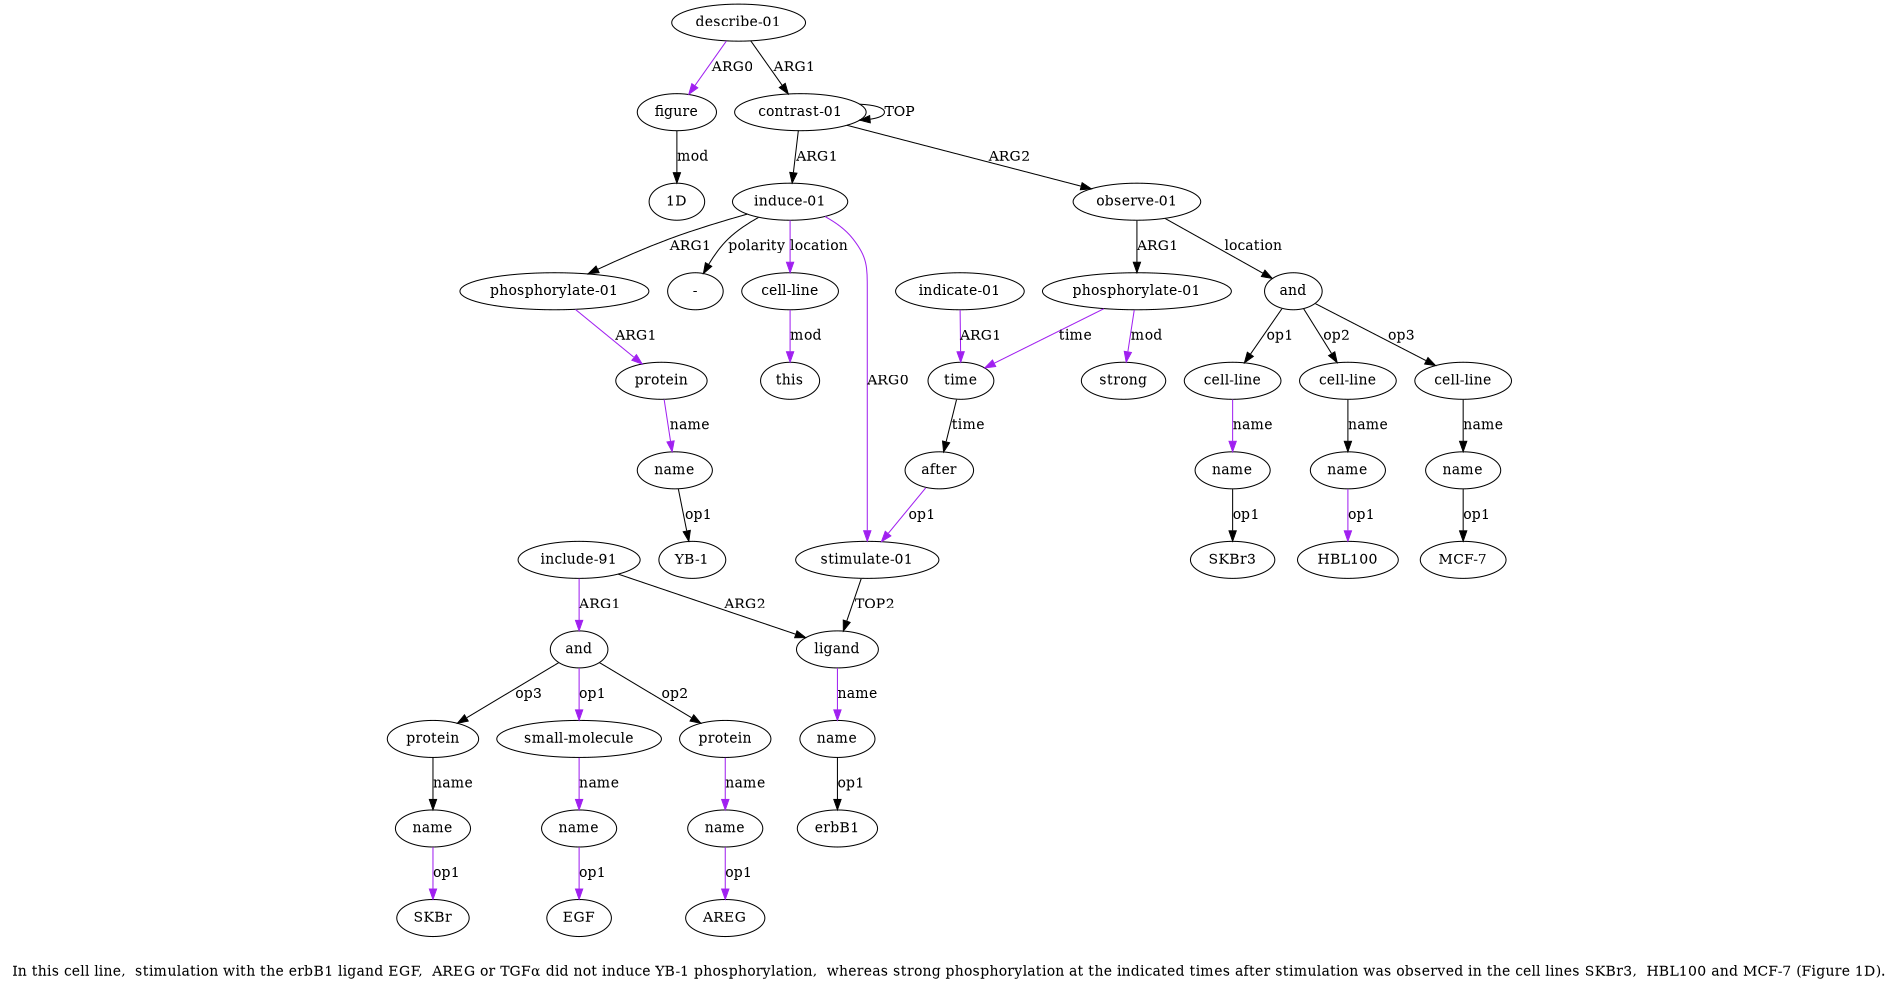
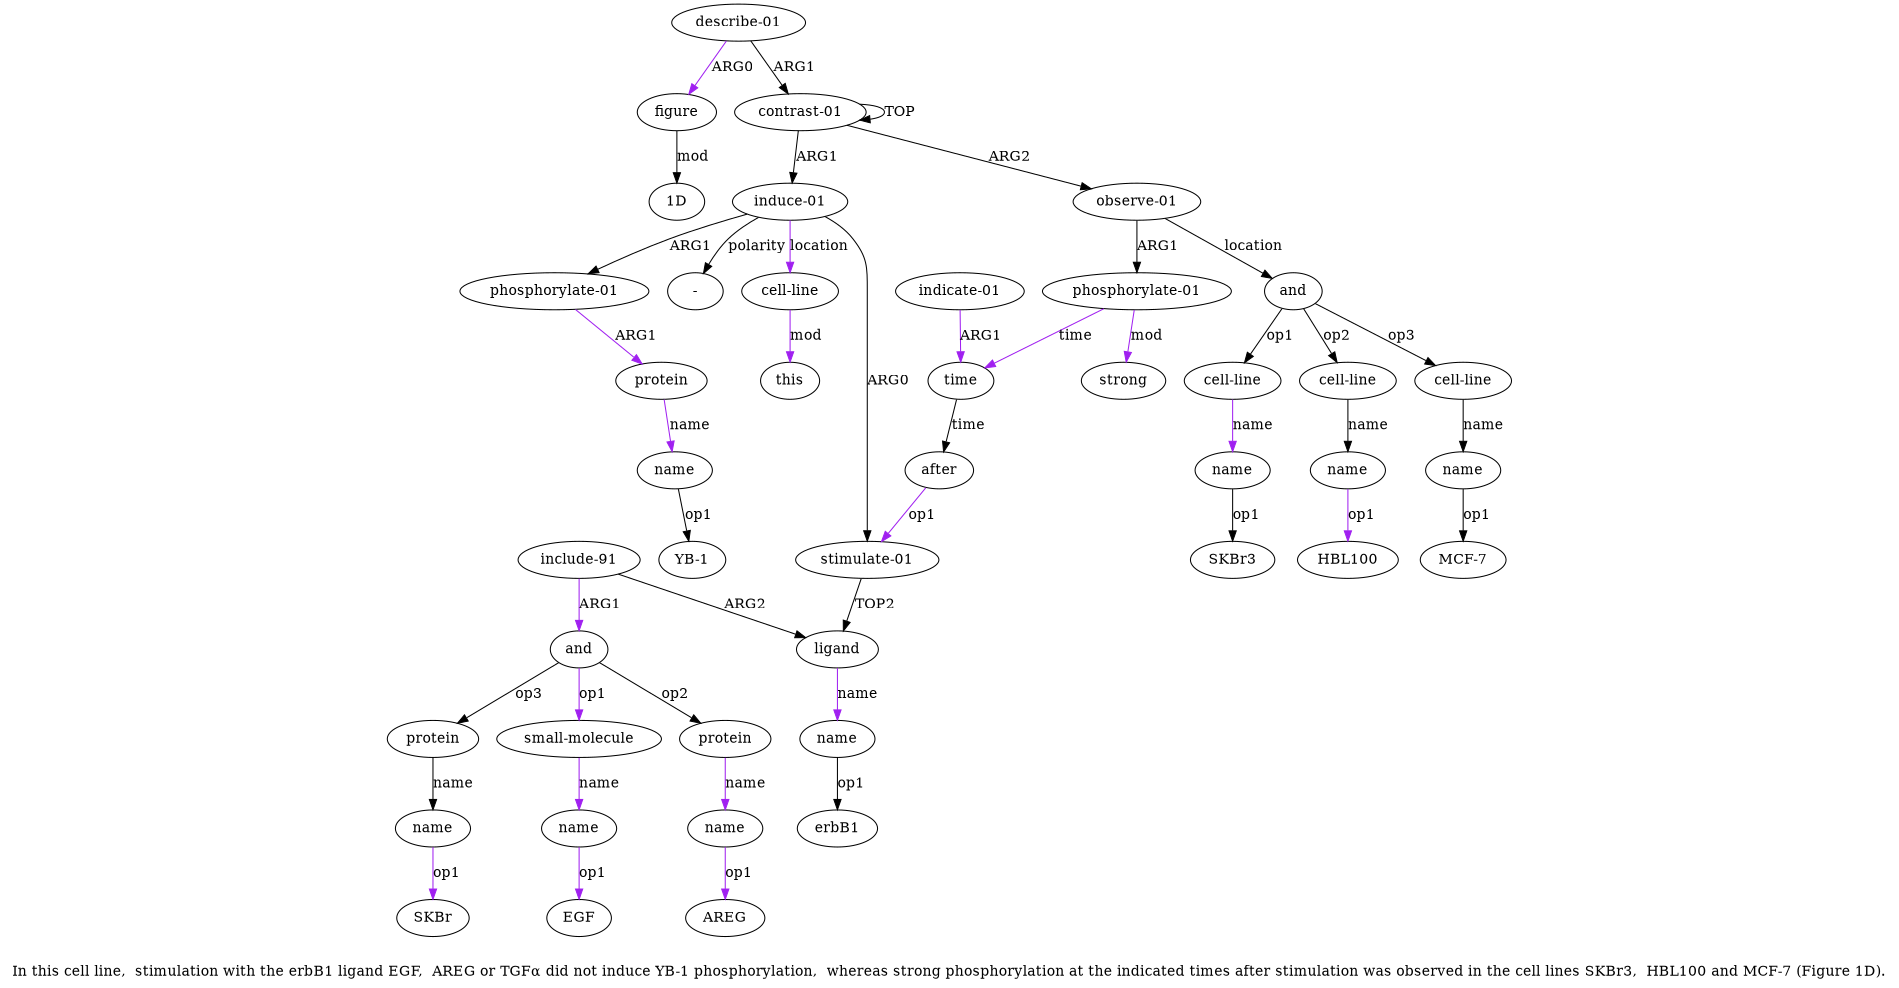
edge "induce-01" -> "stimulate-01": color purple -> black
